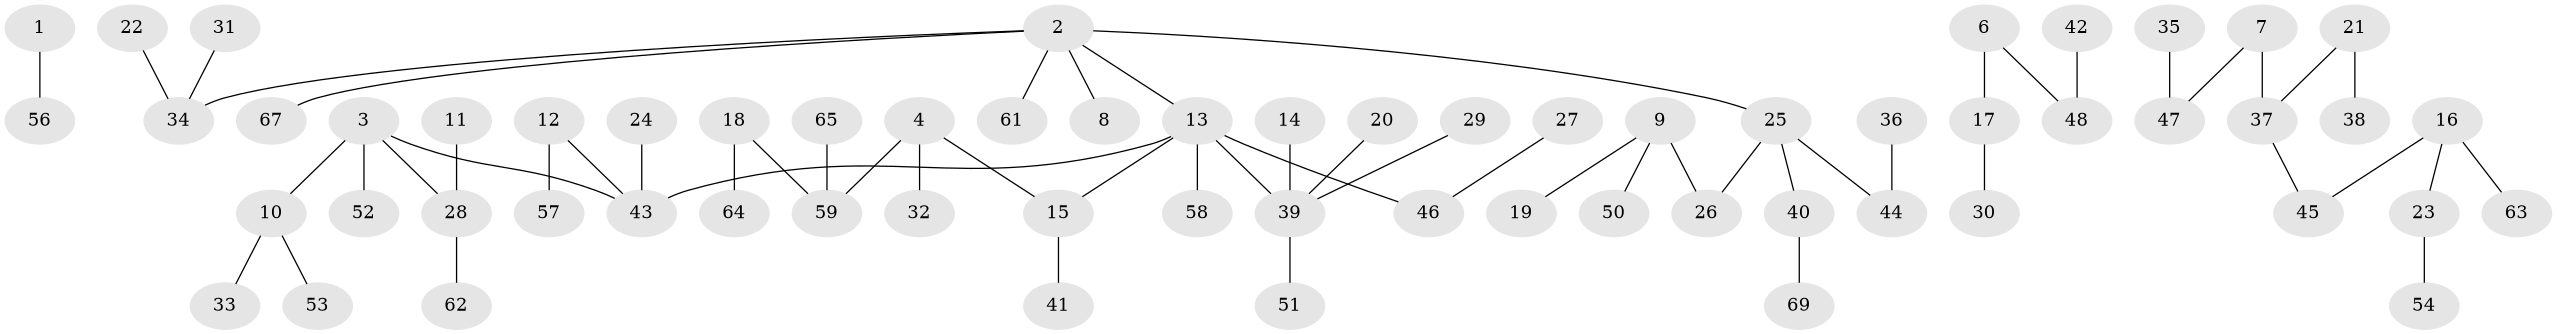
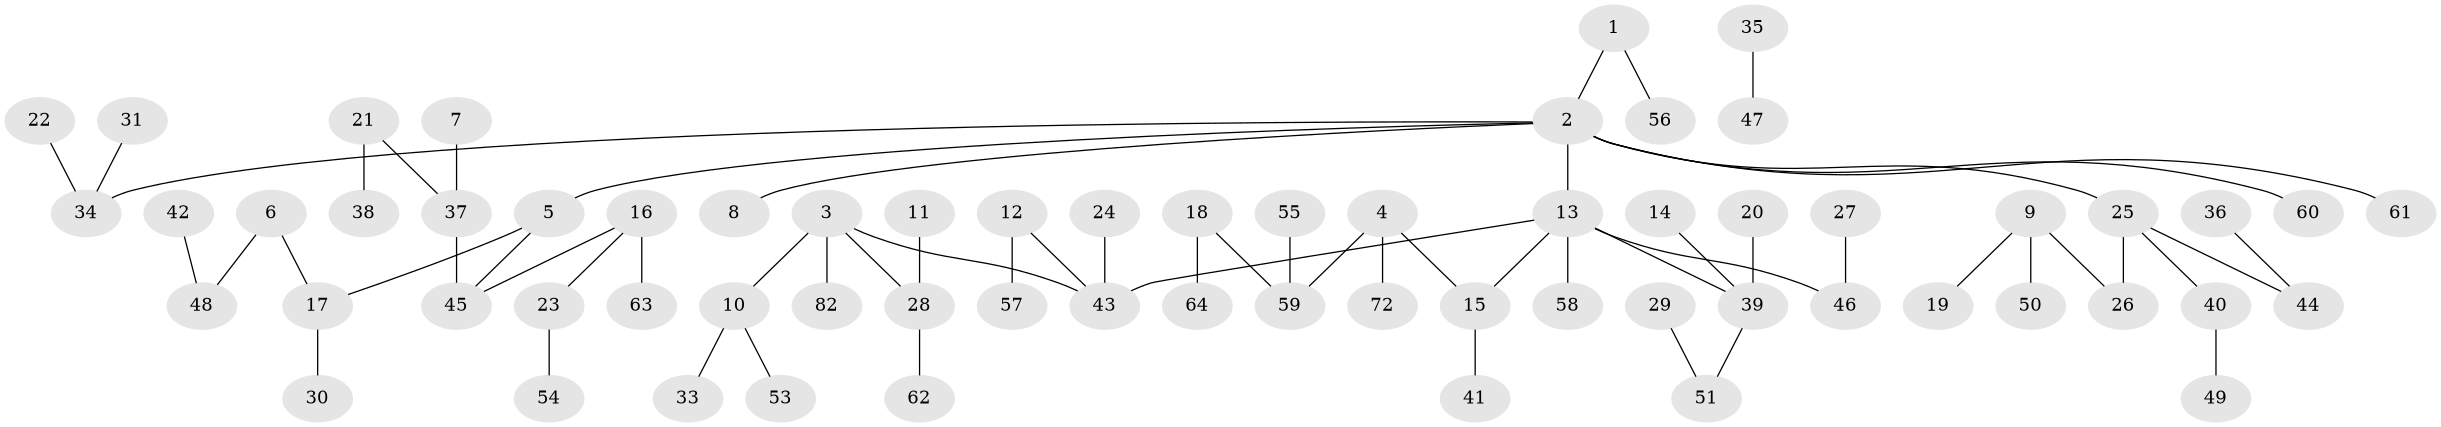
edge "7" -- "47": removed
edge "1" -- "2": added
node "67": label "67" -> "60"
node "65": label "65" -> "55"
edge "29" -- "39": now "29" -- "51"
node "52": label "52" -> "82"
node "5": added
node "32": label "32" -> "72"
node "69": label "69" -> "49"
